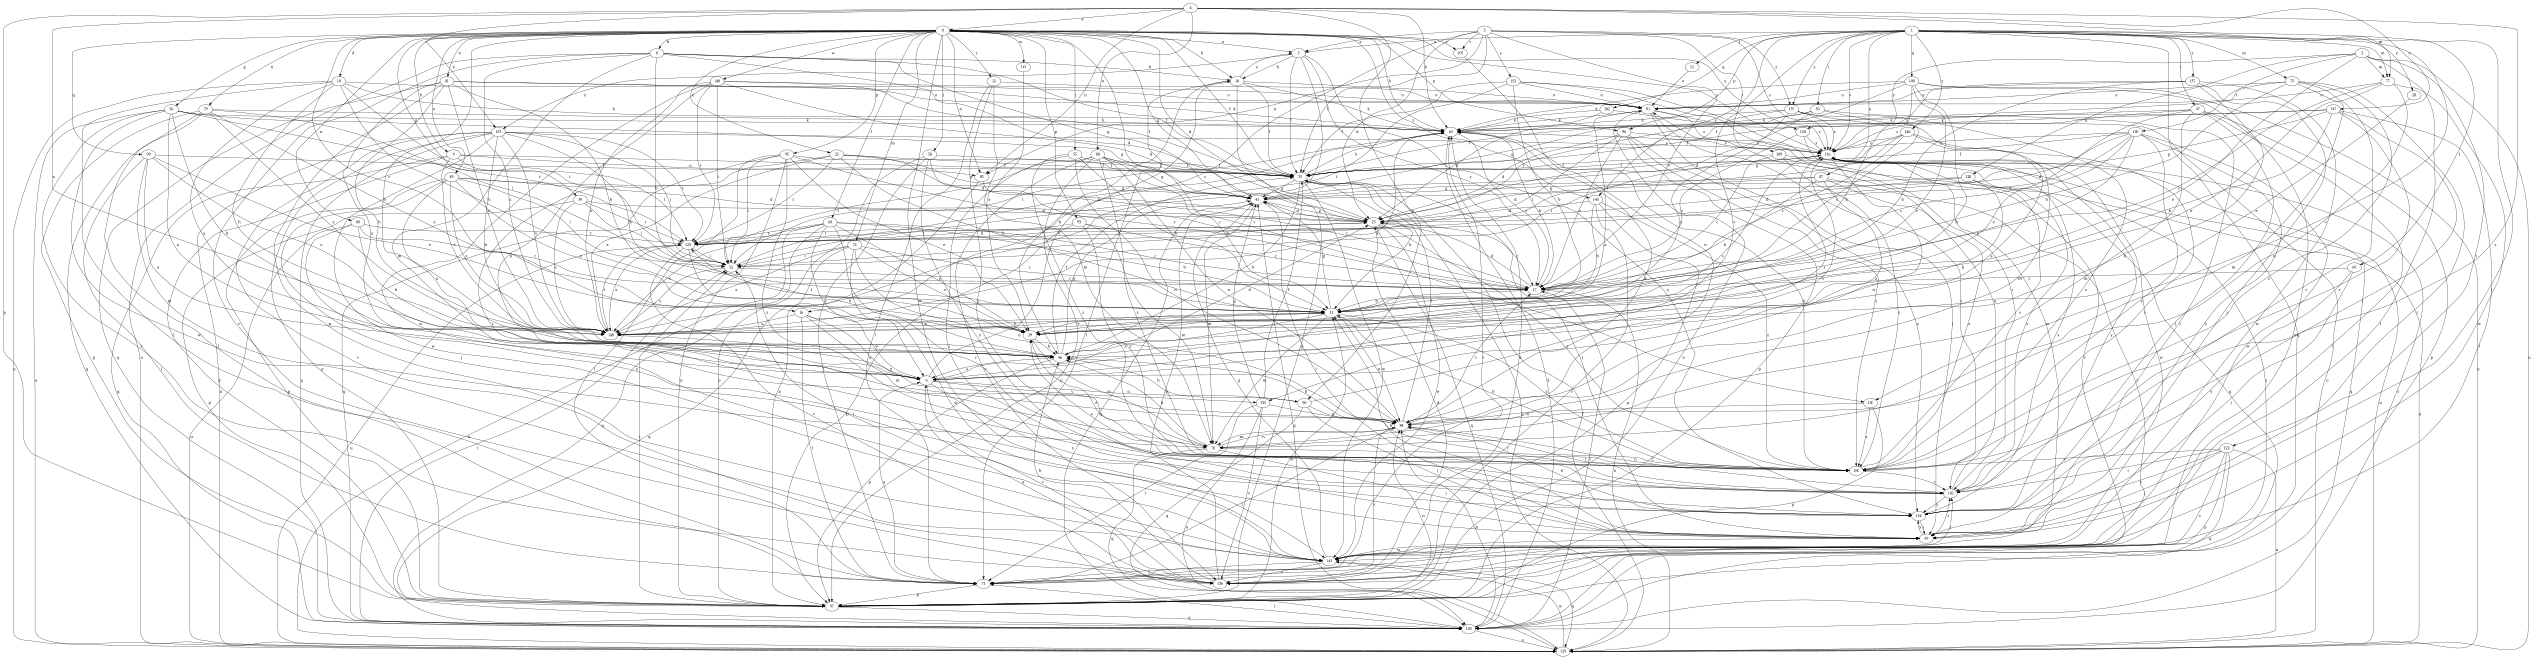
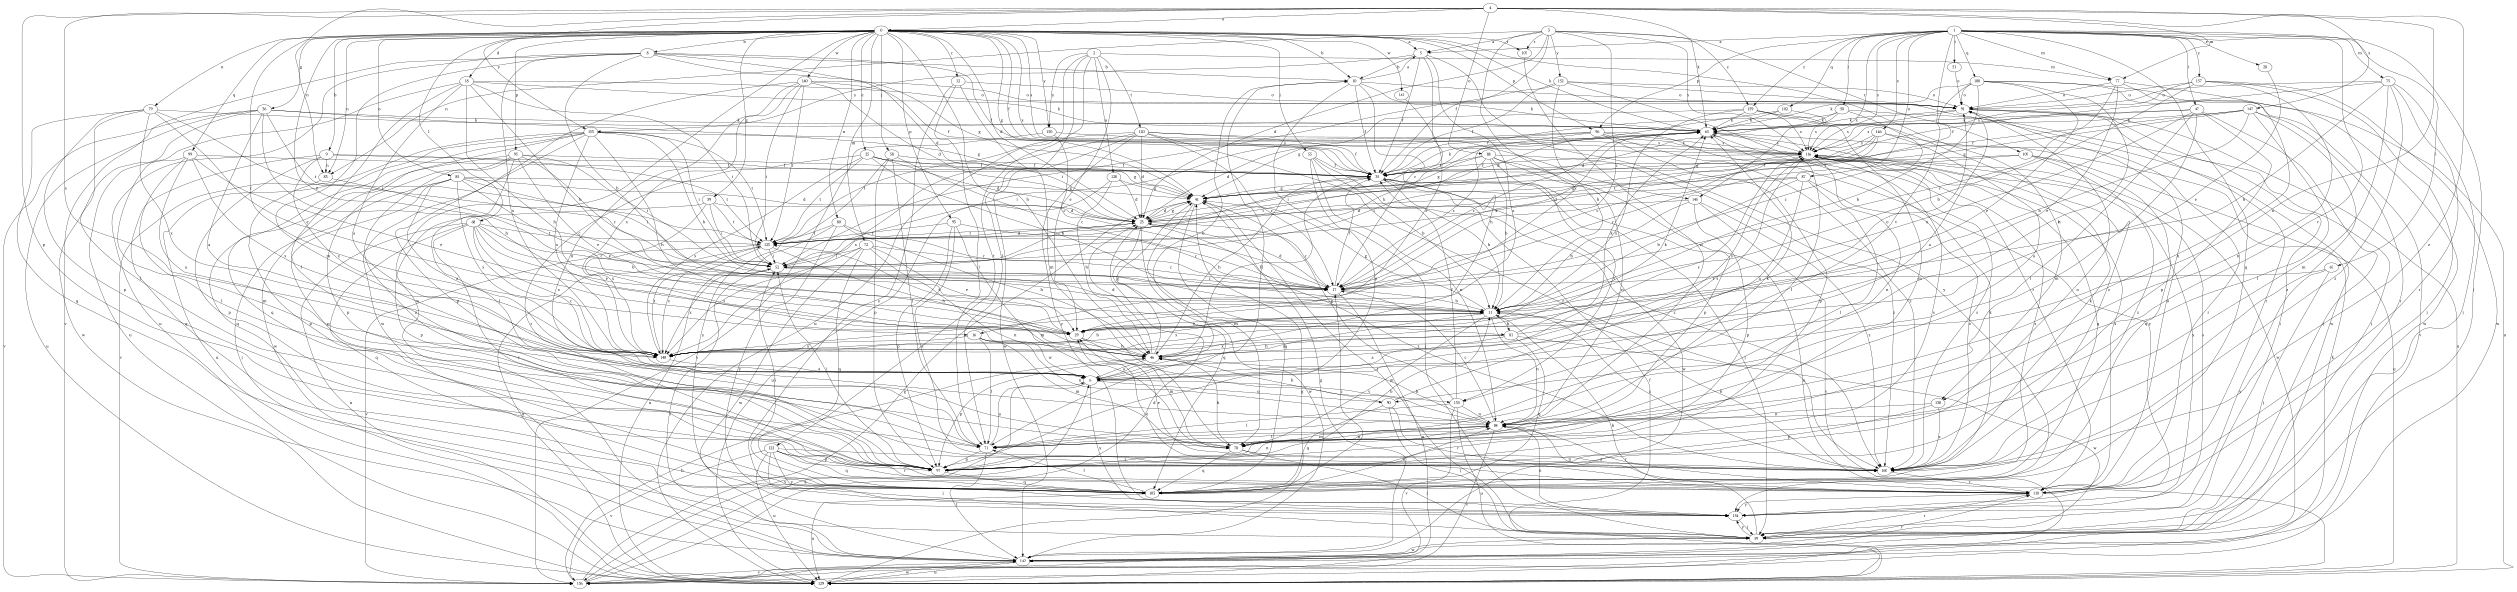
edge "84" -> "35": now "17" -> "35"
edge "81" -> "11": reversed
edge "88" -> "136": now "88" -> "135"
edge "142" -> "71": reversed
